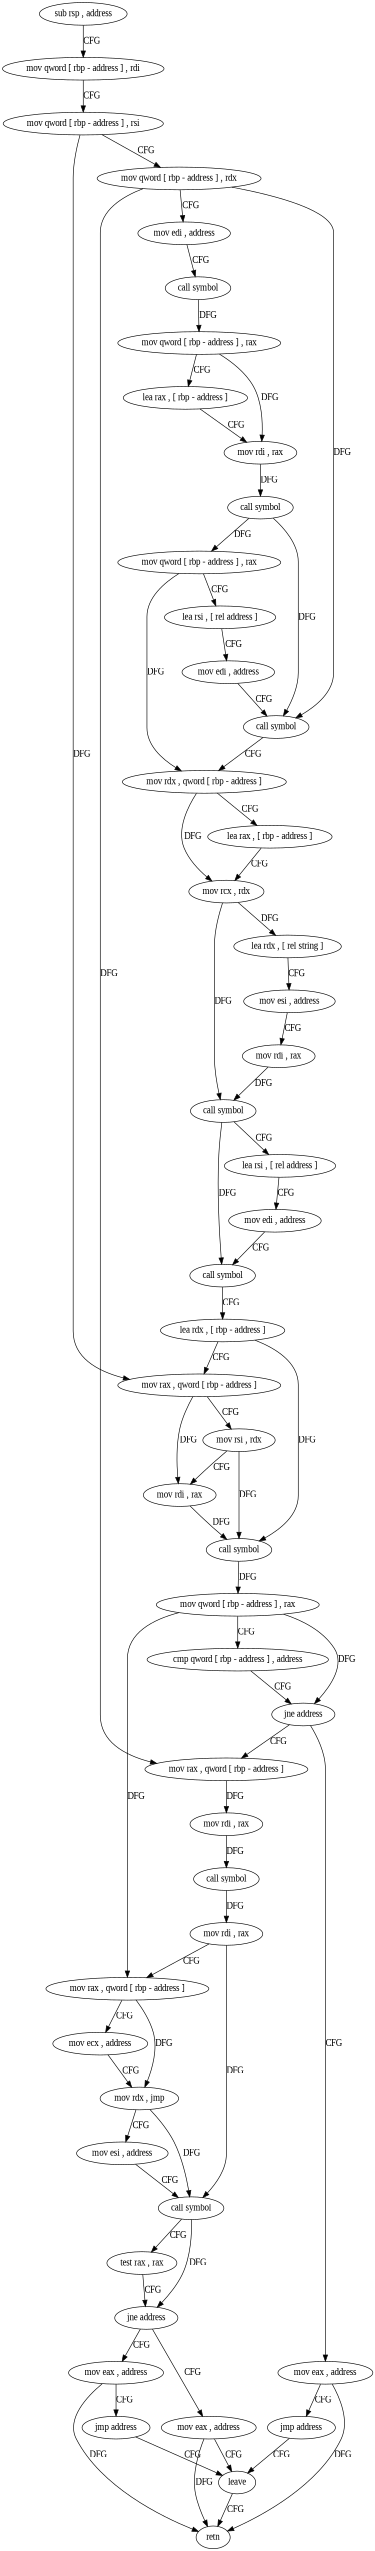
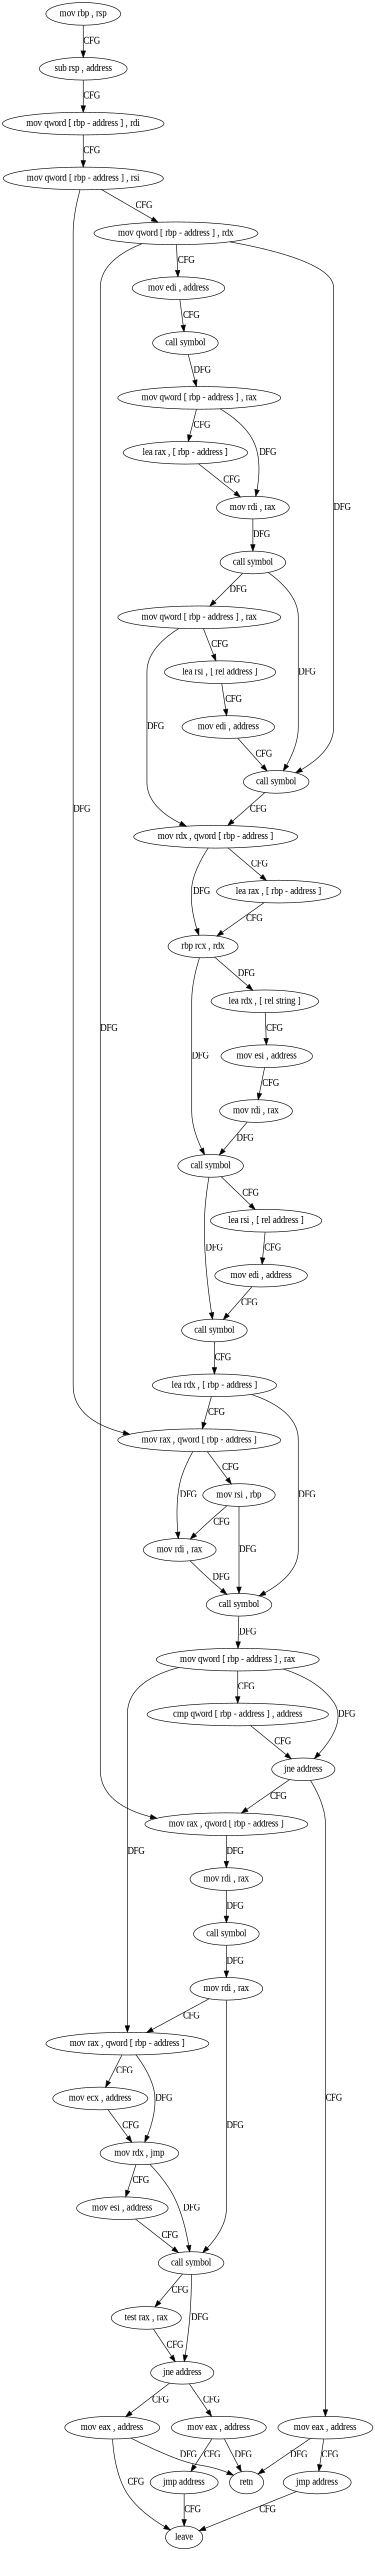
node "mov rbp , rsp": added
node "mov rcx , rdx": label "mov rcx , rdx" -> "rbp rcx , rdx"
node "mov rsi , rdx": label "mov rsi , rdx" -> "mov rsi , rbp"
edge "leave" -> "retn": removed, label "CFG"
